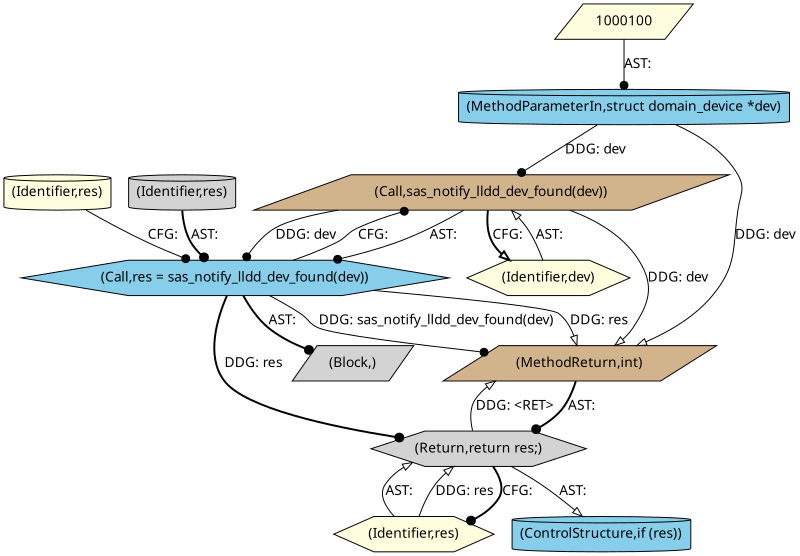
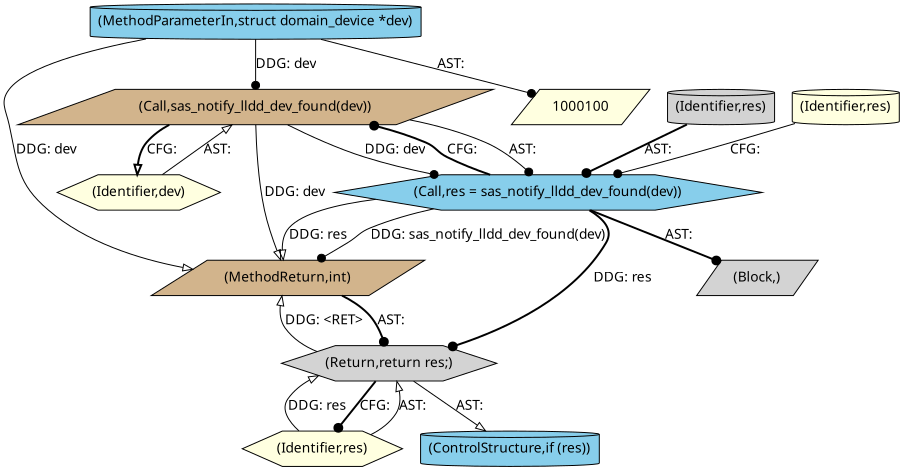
edge "1000100" -> "(MethodParameterIn,struct domain_device *dev)": reversed
edge "(Call,res = sas_notify_lldd_dev_found(dev))" -> "(Call,sas_notify_lldd_dev_found(dev))": style solid -> bold
